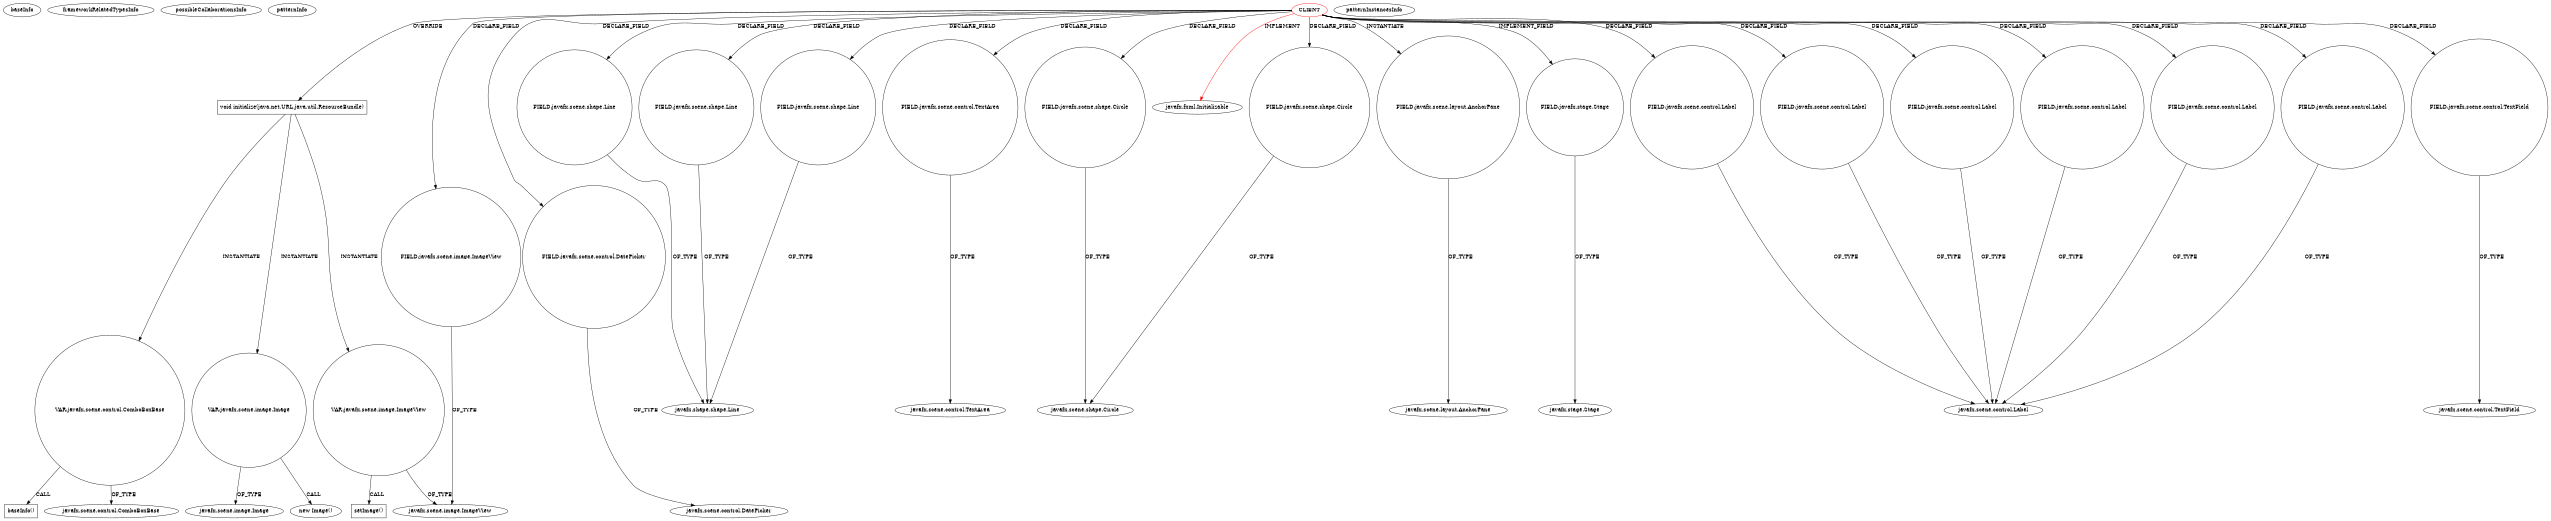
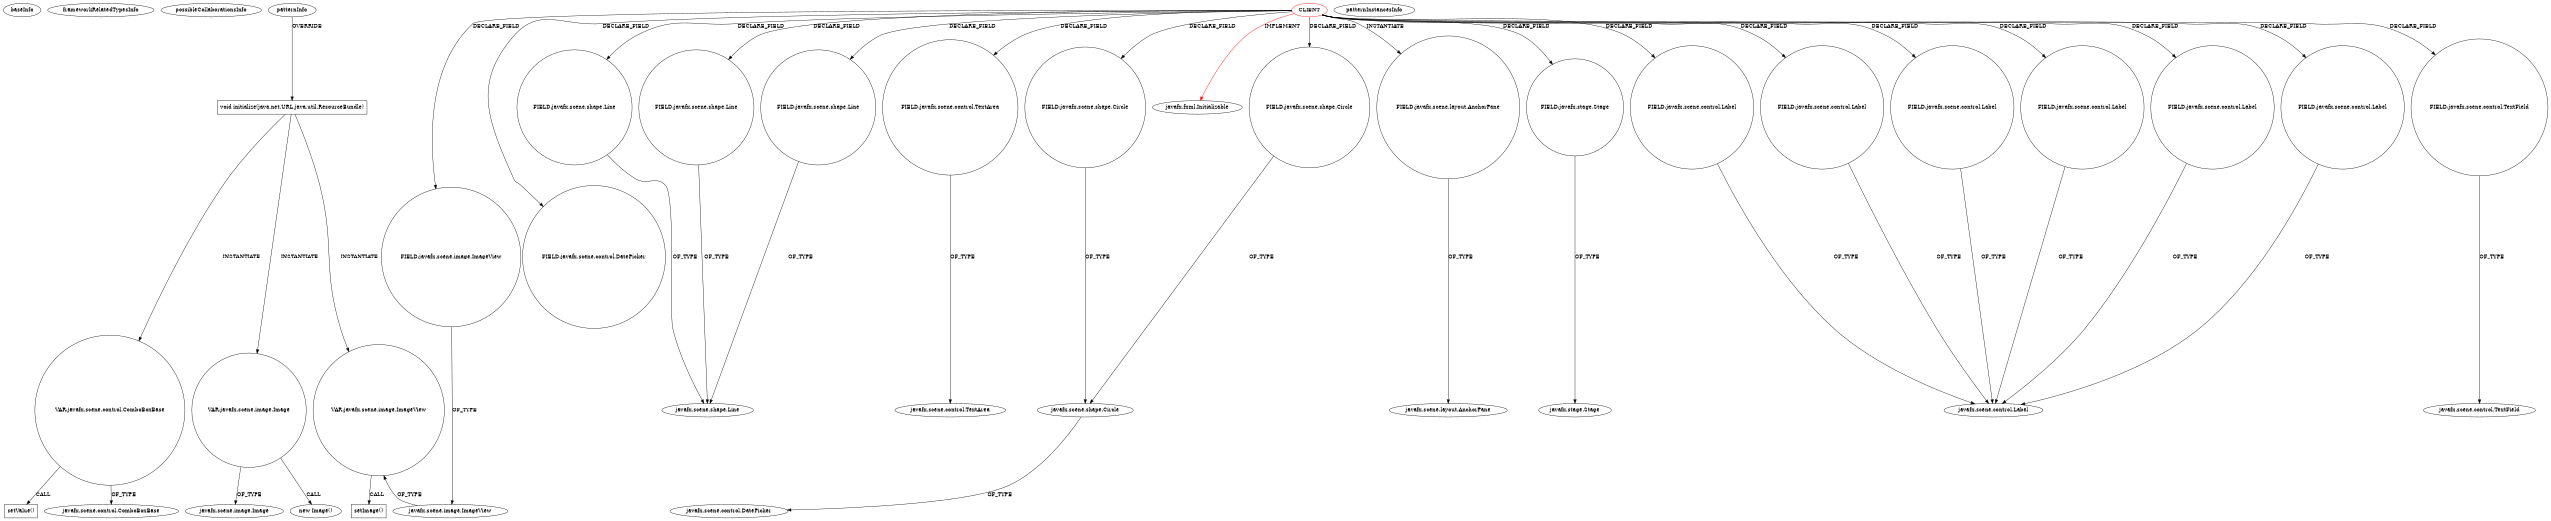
edge "CLIENT" -> "void initialize(java.net.URL,java.util.ResourceBundle)": now "patternInfo" -> "void initialize(java.net.URL,java.util.ResourceBundle)"
edge "CLIENT" -> "FIELD:javafx.stage.Stage": label "IMPLEMENT_FIELD" -> "DECLARE_FIELD"
node "javafx.shape.shape.Line": label "javafx.shape.shape.Line" -> "javafx.scene.shape.Line"
edge "FIELD:javafx.scene.control.DatePicker" -> "javafx.scene.control.DatePicker": now "javafx.scene.shape.Circle" -> "javafx.scene.control.DatePicker"
edge "VAR:javafx.scene.image.ImageView" -> "javafx.scene.image.ImageView": reversed
node "baseInfo()": label "baseInfo()" -> "setValue()"
